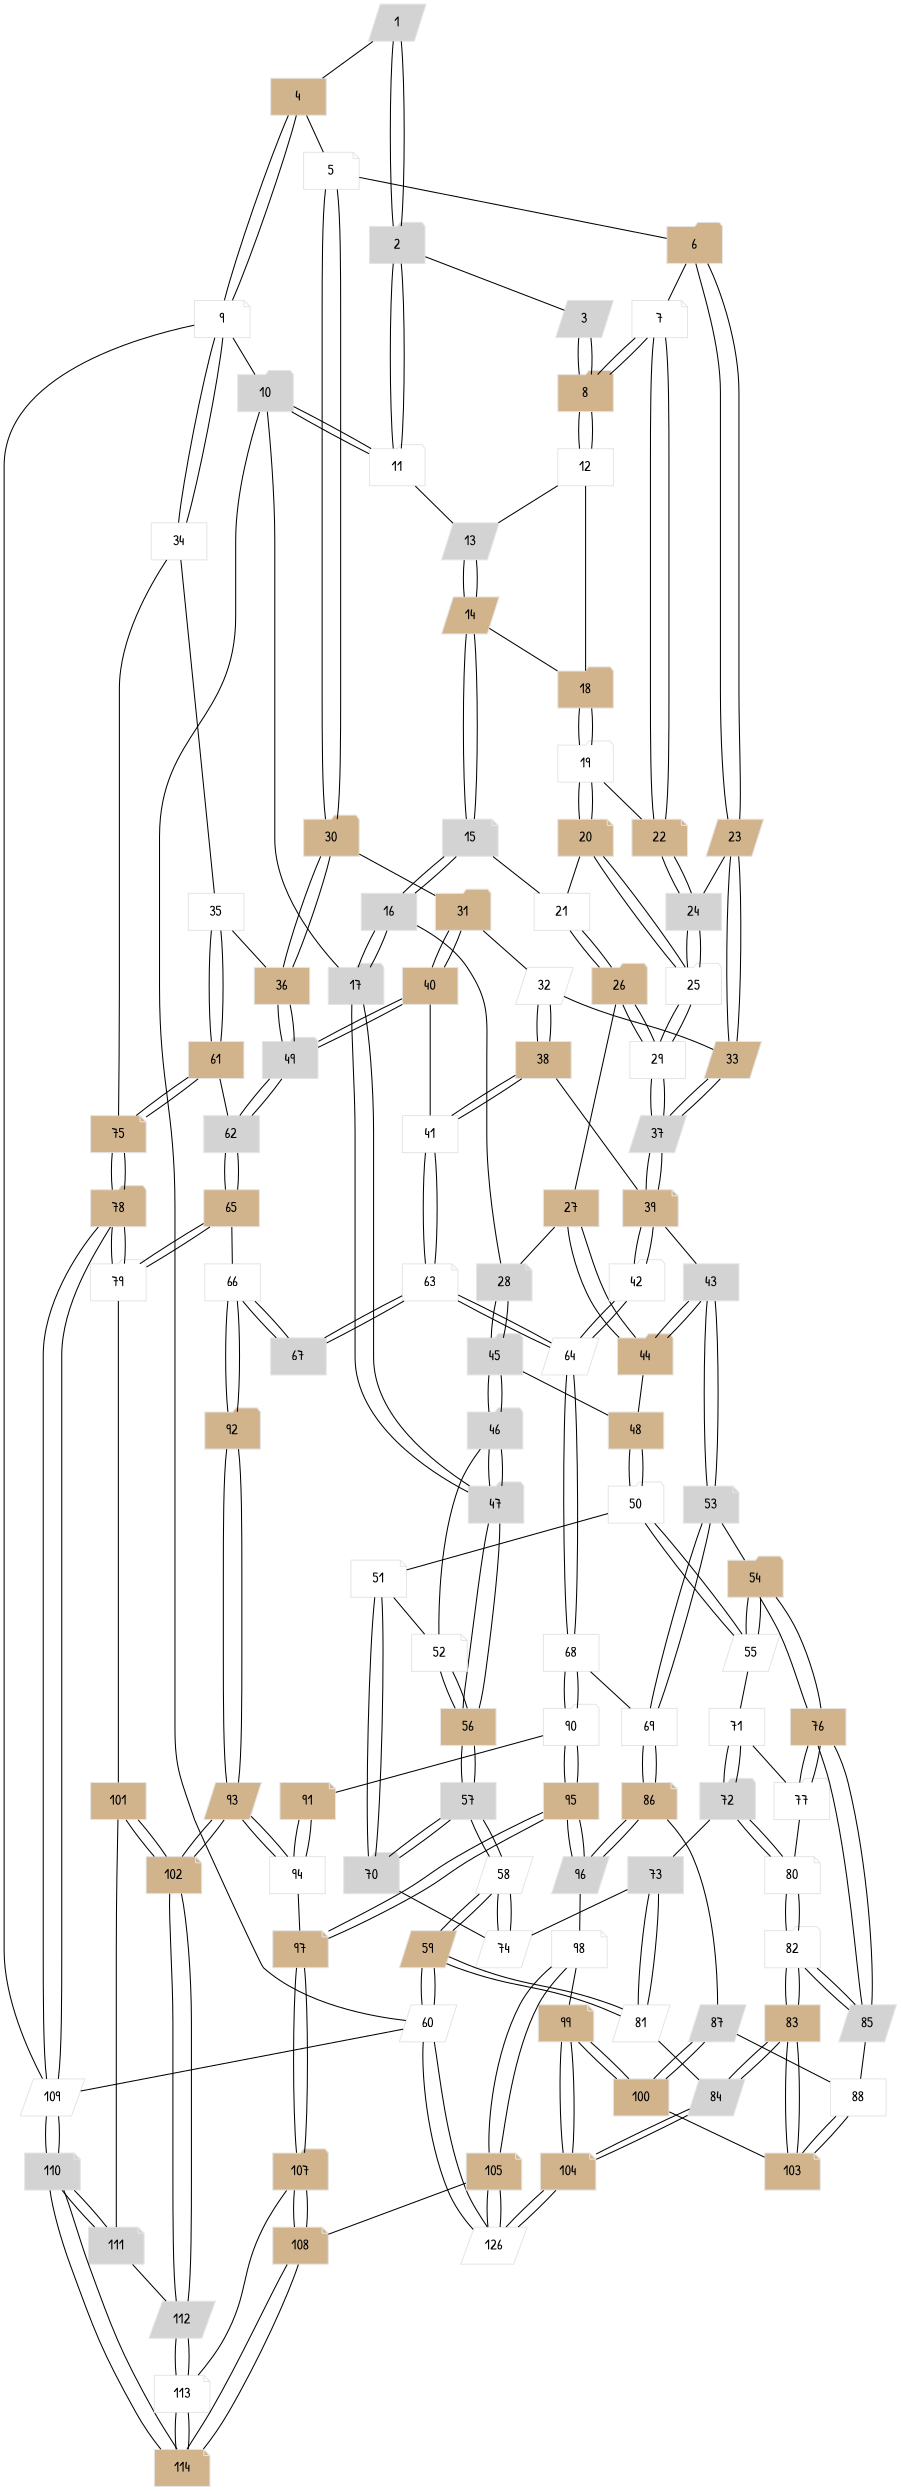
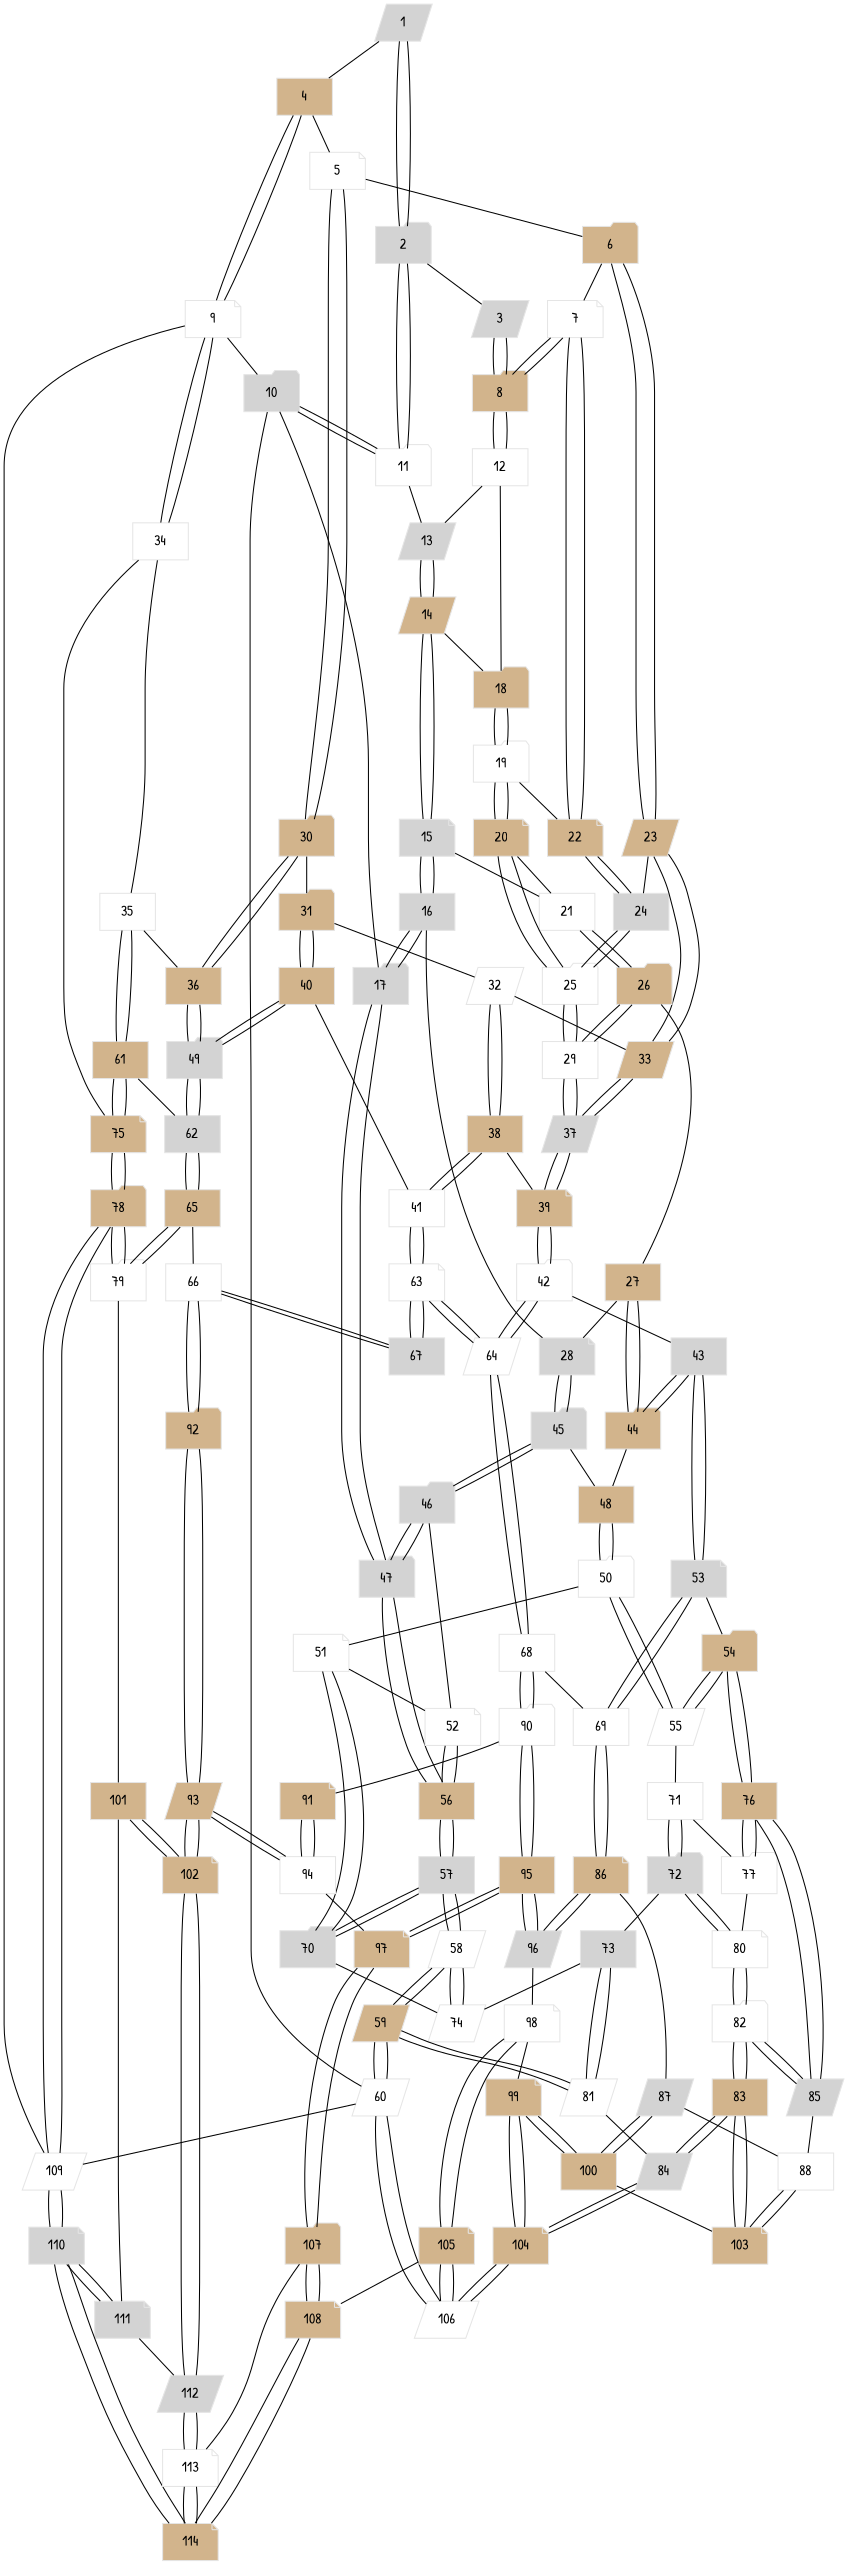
edge "39" -- "43": now "42" -- "43"
node "126": label "126" -> "106"
